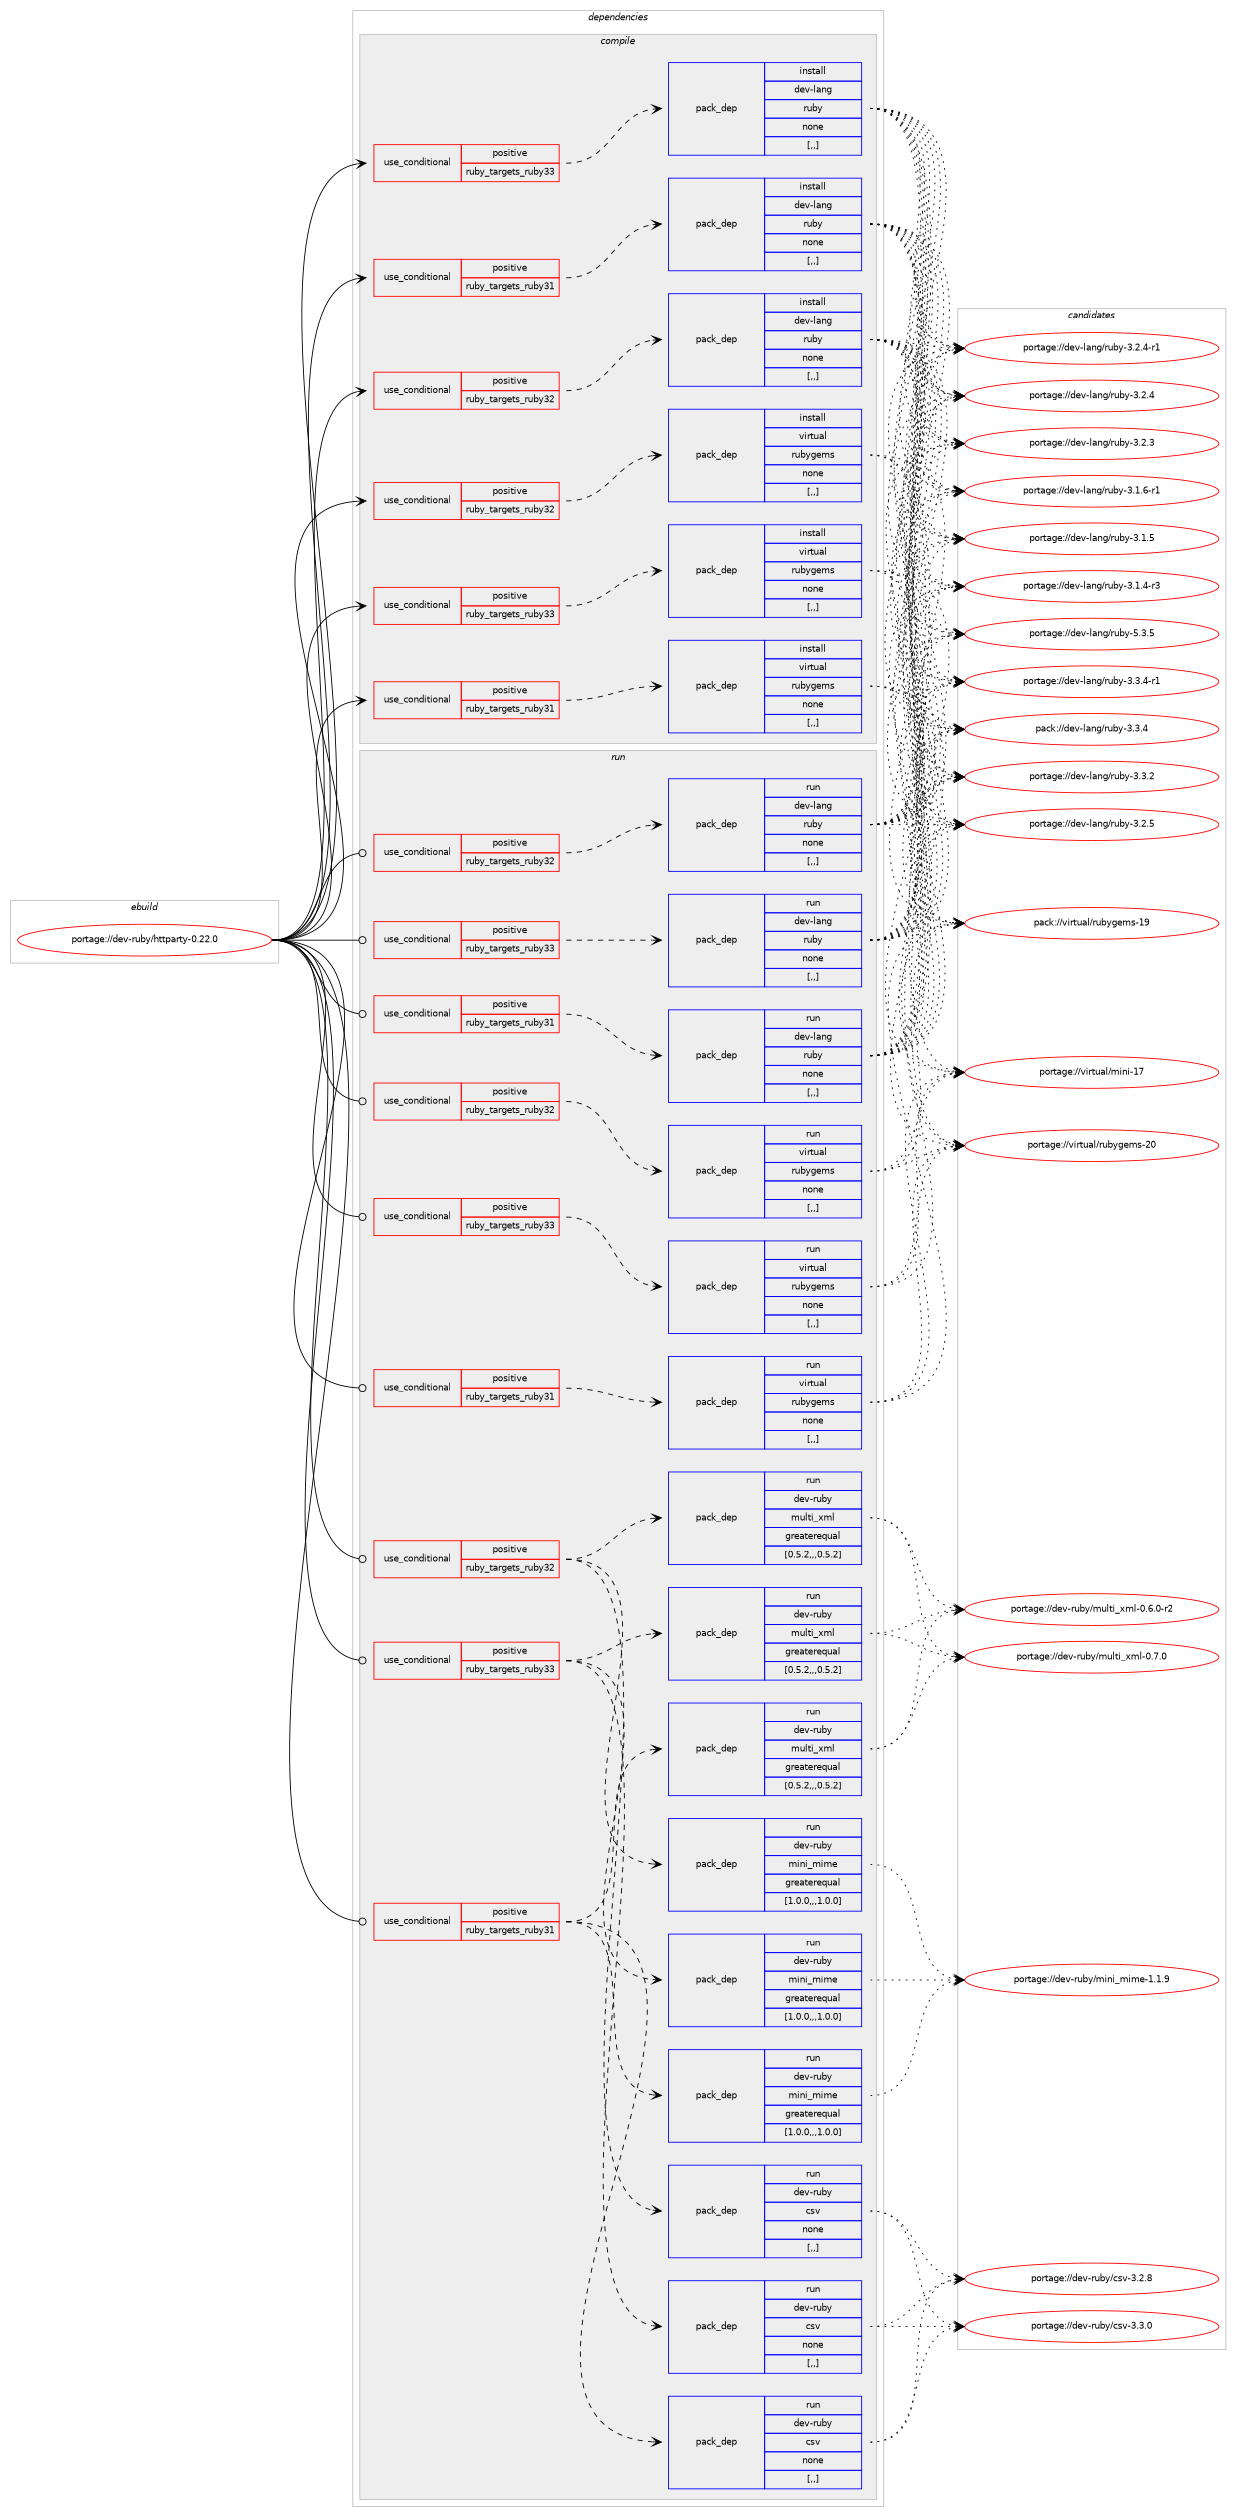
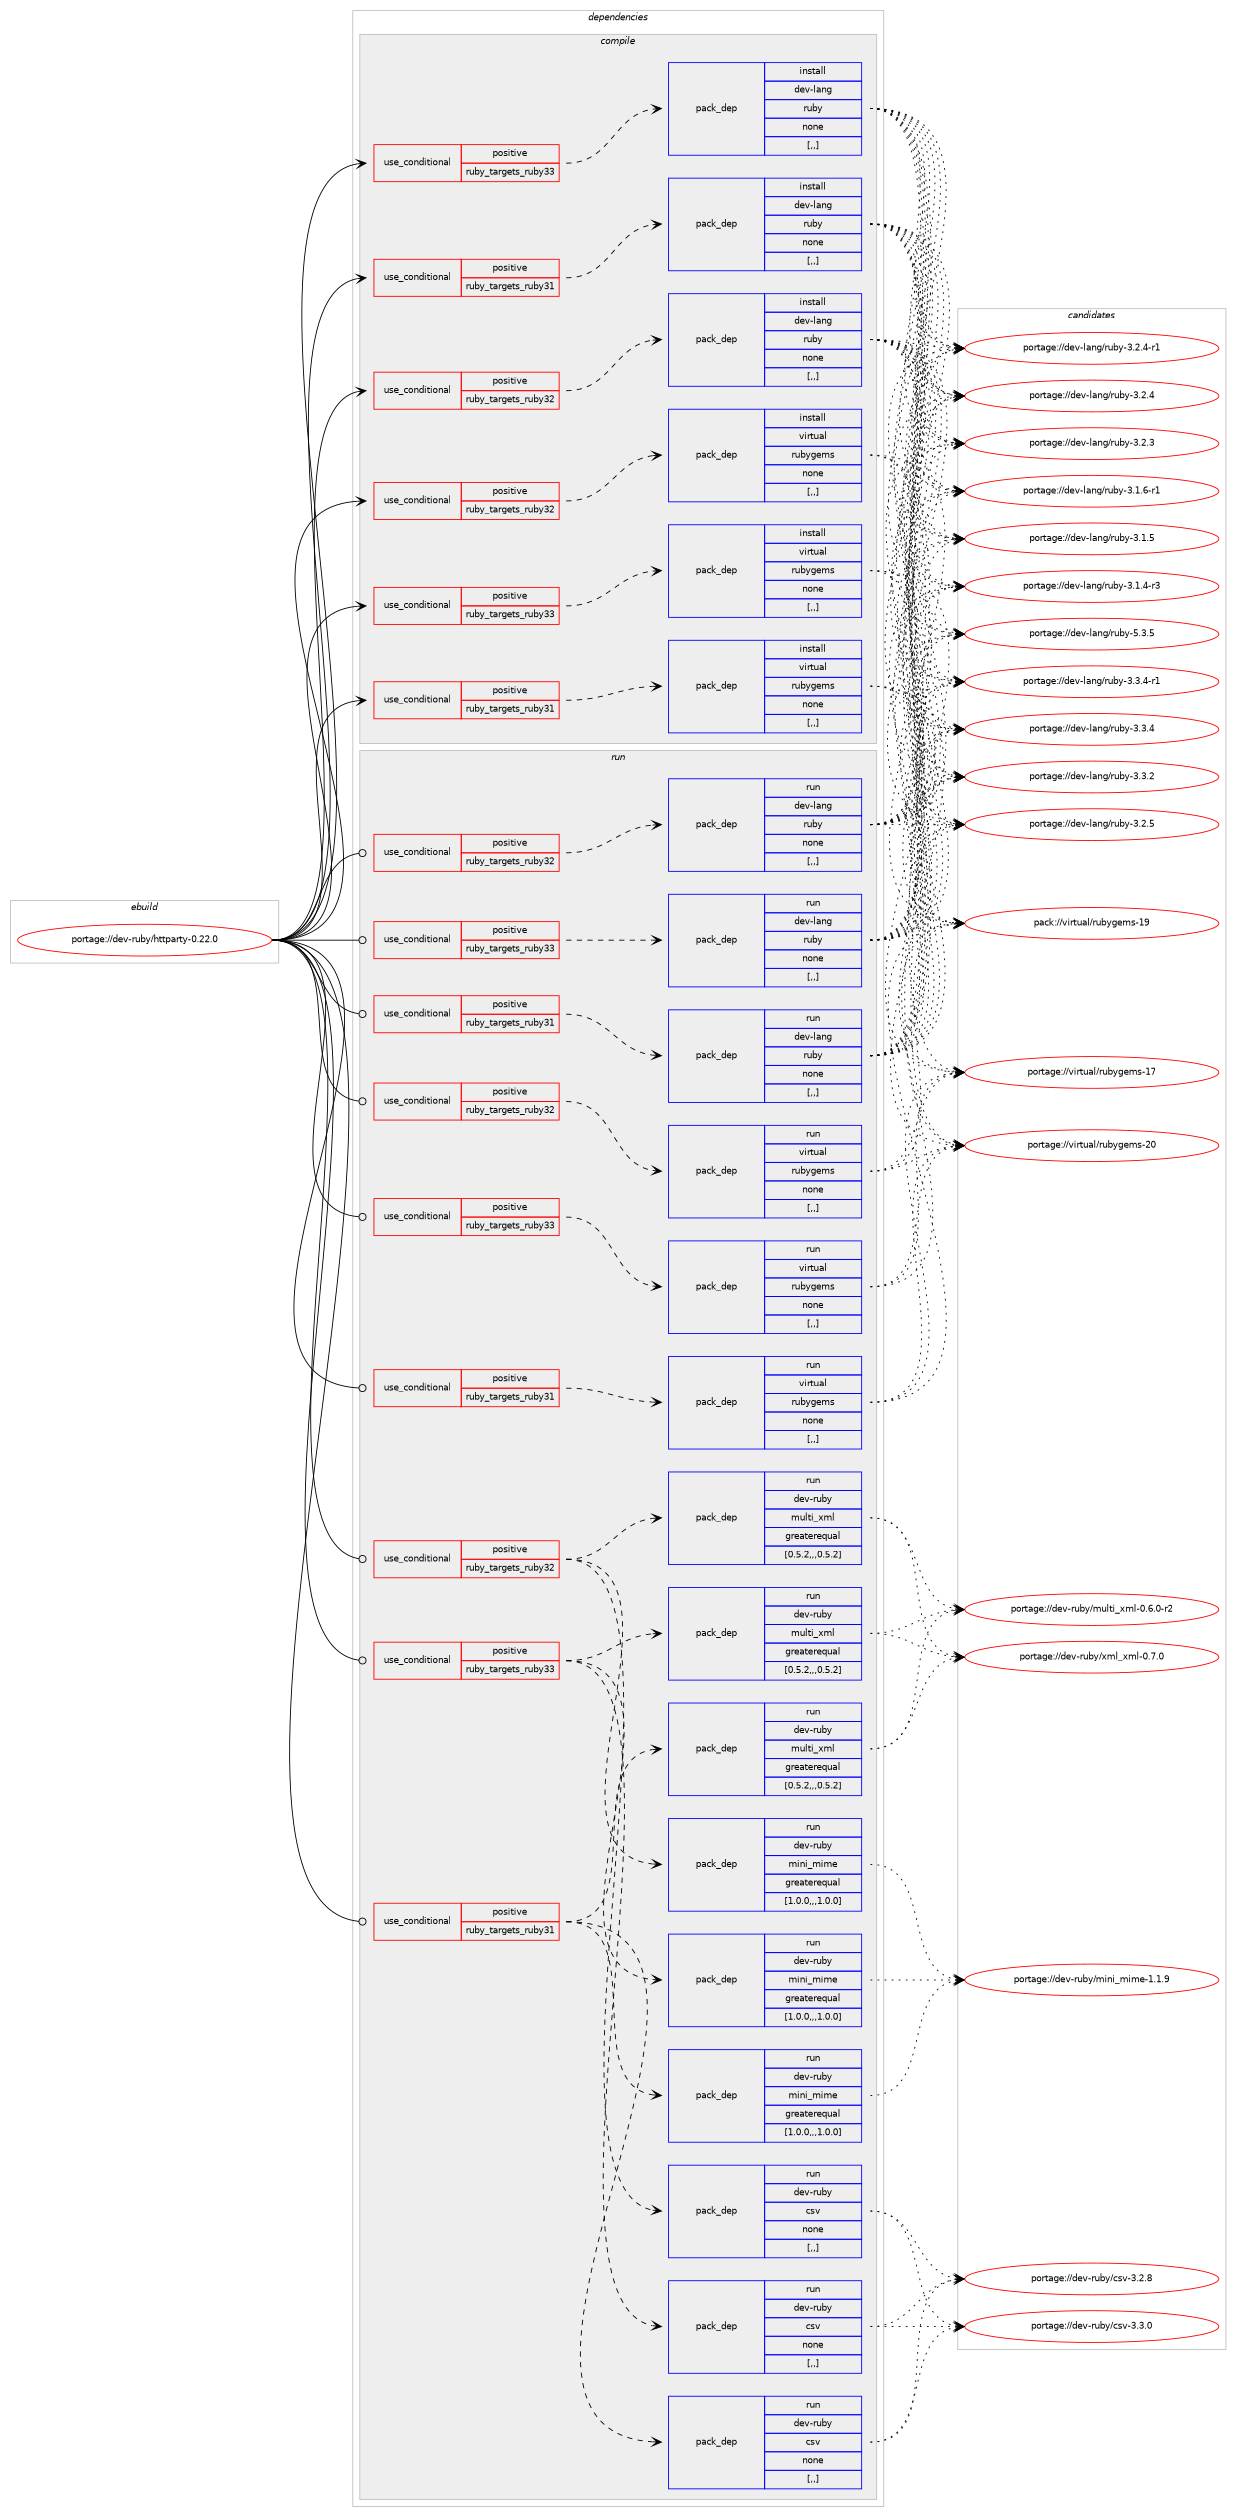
node "pack://dev-lang/ruby-3.3.4": label "pack://dev-lang/ruby-3.3.4" -> "portage://dev-lang/ruby-3.3.4"
node "portage://virtual/mini-17": label "portage://virtual/mini-17" -> "portage://virtual/rubygems-17"
node "portage://dev-ruby/multi_xml-0.7.0": label "portage://dev-ruby/multi_xml-0.7.0" -> "portage://dev-ruby/xml_xml-0.7.0"
